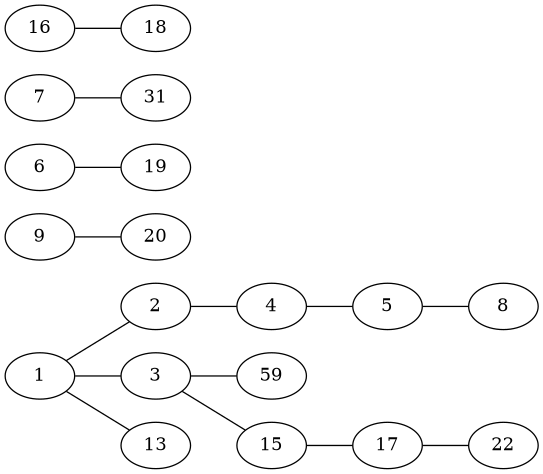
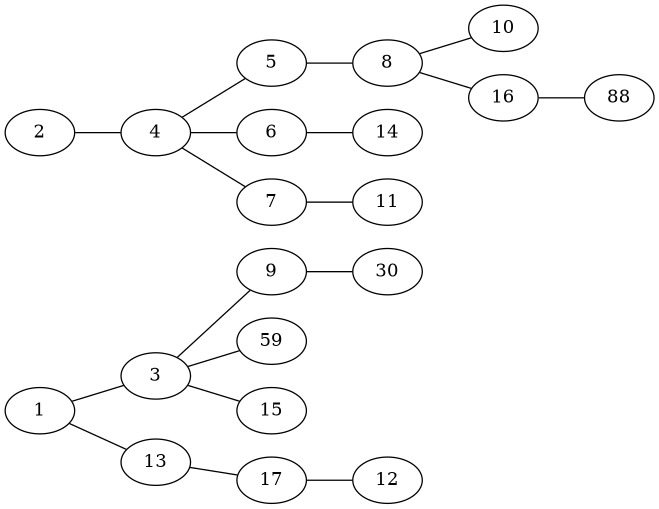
node "18": label "18" -> "88"
node "10": added
edge "8" -- "16": added
node "31": label "31" -> "11"
edge "4" -- "6": added
node "19": label "19" -> "14"
edge "4" -- "7": added
node "20": label "20" -> "30"
edge "9" -- "3": added
edge "2" -- "1": removed
edge "15" -- "17": now "13" -- "17"
node "22": label "22" -> "12"
